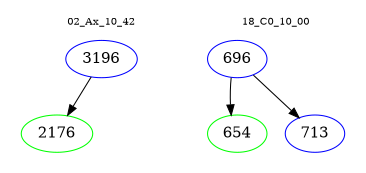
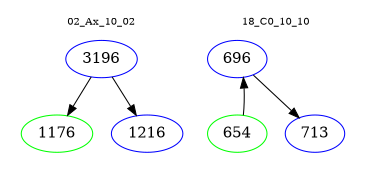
cluster "02_Ax_10_42": label "02_Ax_10_42" -> "02_Ax_10_02"
cluster "18_C0_10_00": label "18_C0_10_00" -> "18_C0_10_10"
edge "696" -> "654": reversed
node "2176": label "2176" -> "1176"
node "1216": added
